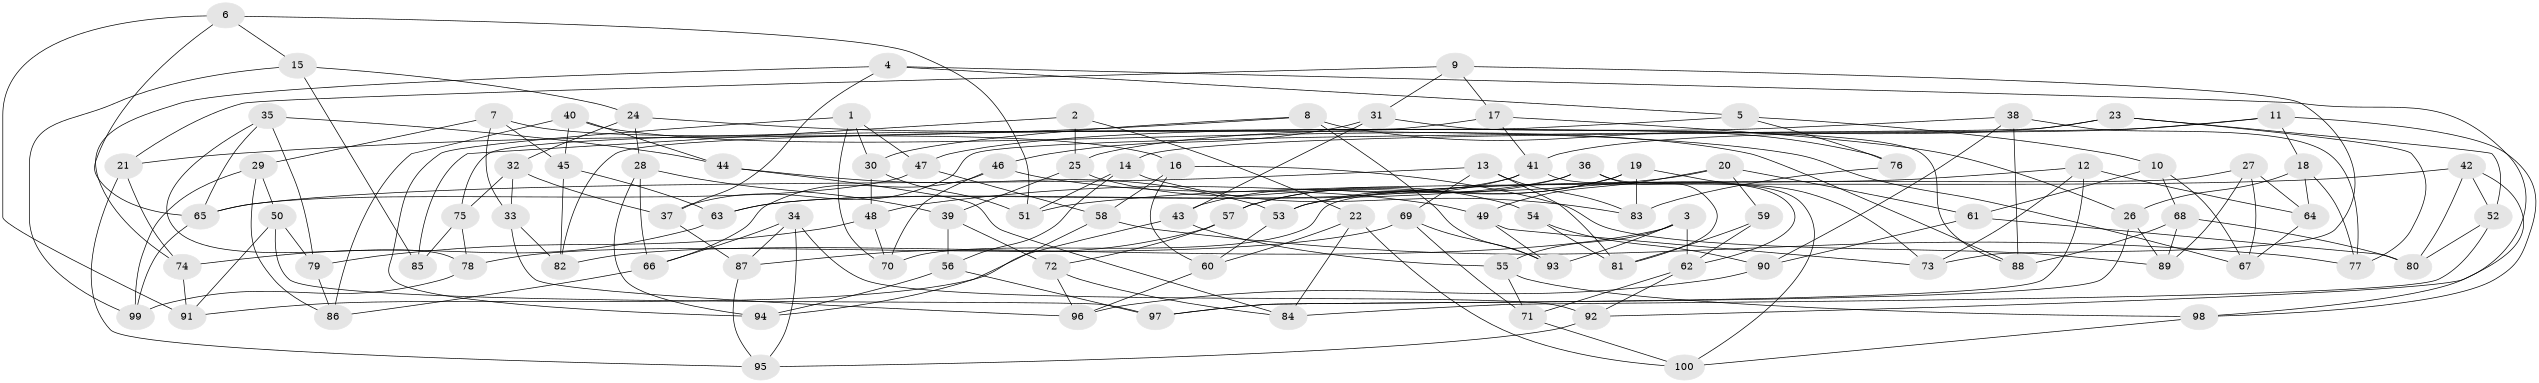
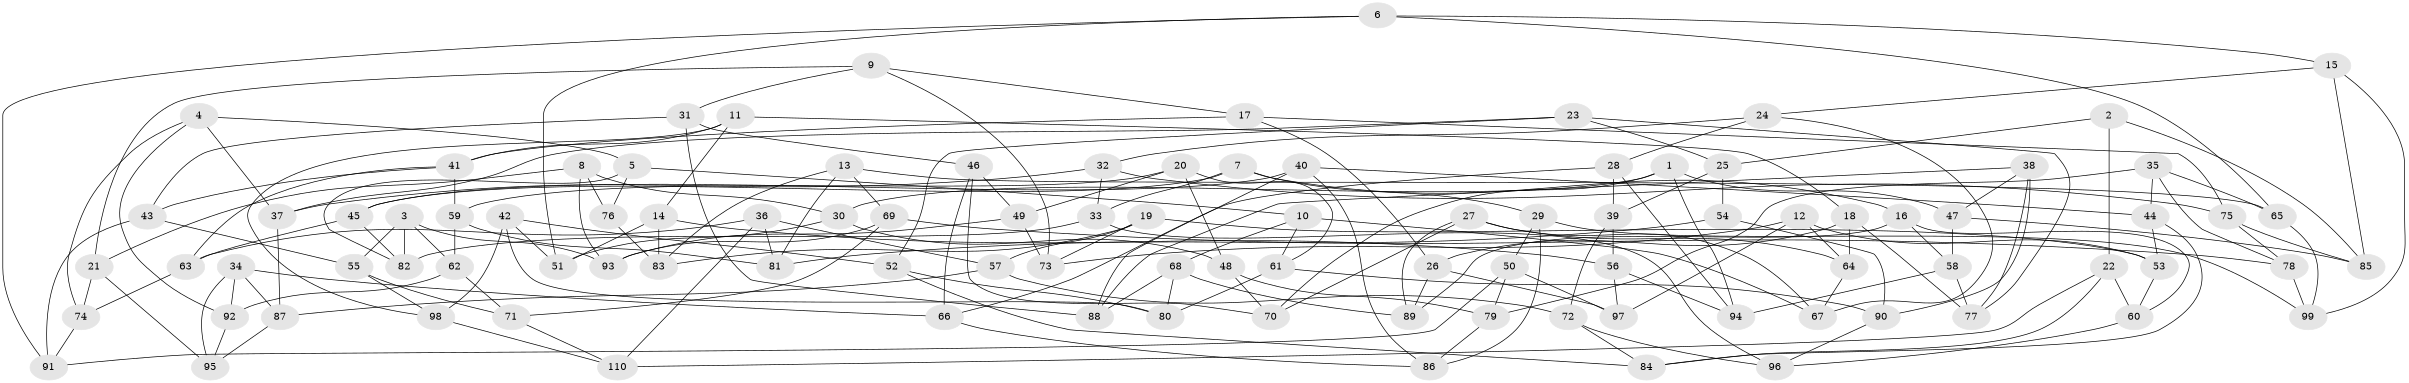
edge "47" -- "65": now "47" -- "85"
edge "41" -- "62": now "41" -- "59"
node "100": label "100" -> "110"
